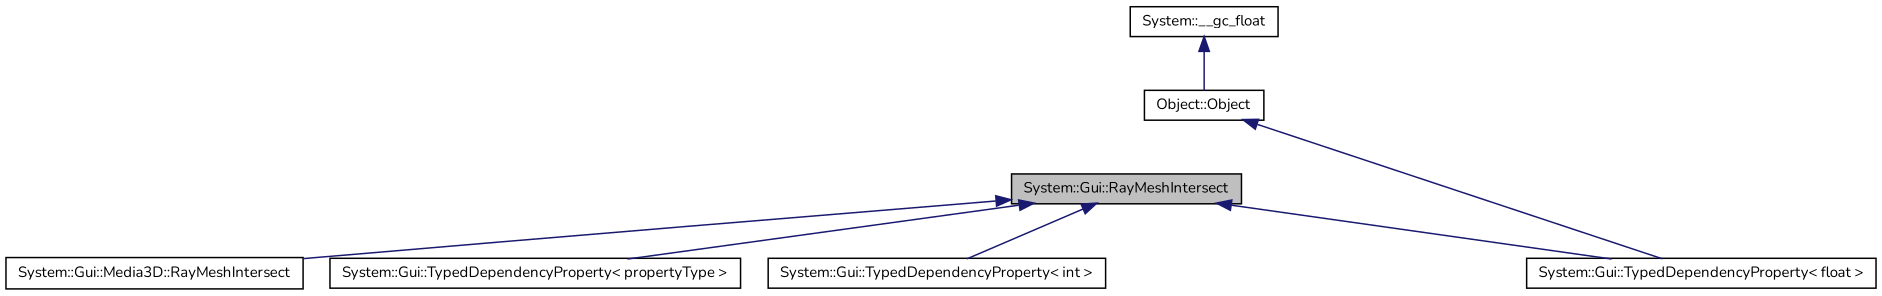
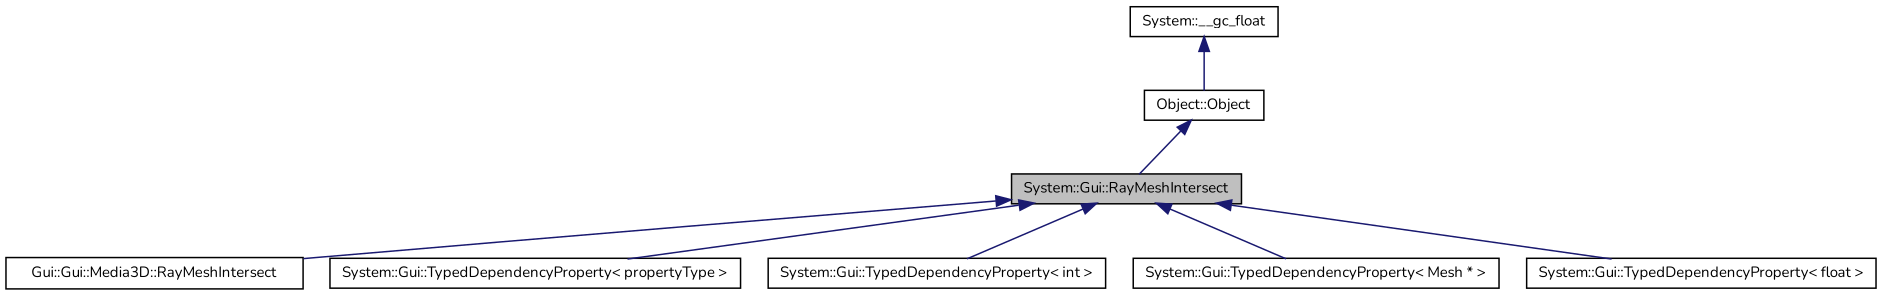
edge "System::Gui::TypedDependencyProperty< float >" -> "Object::Object": now "System::Gui::RayMeshIntersect" -> "Object::Object"
node "System::Gui::Media3D::RayMeshIntersect": label "System::Gui::Media3D::RayMeshIntersect" -> "Gui::Gui::Media3D::RayMeshIntersect"
node "System::Gui::TypedDependencyProperty< Mesh * >": added
